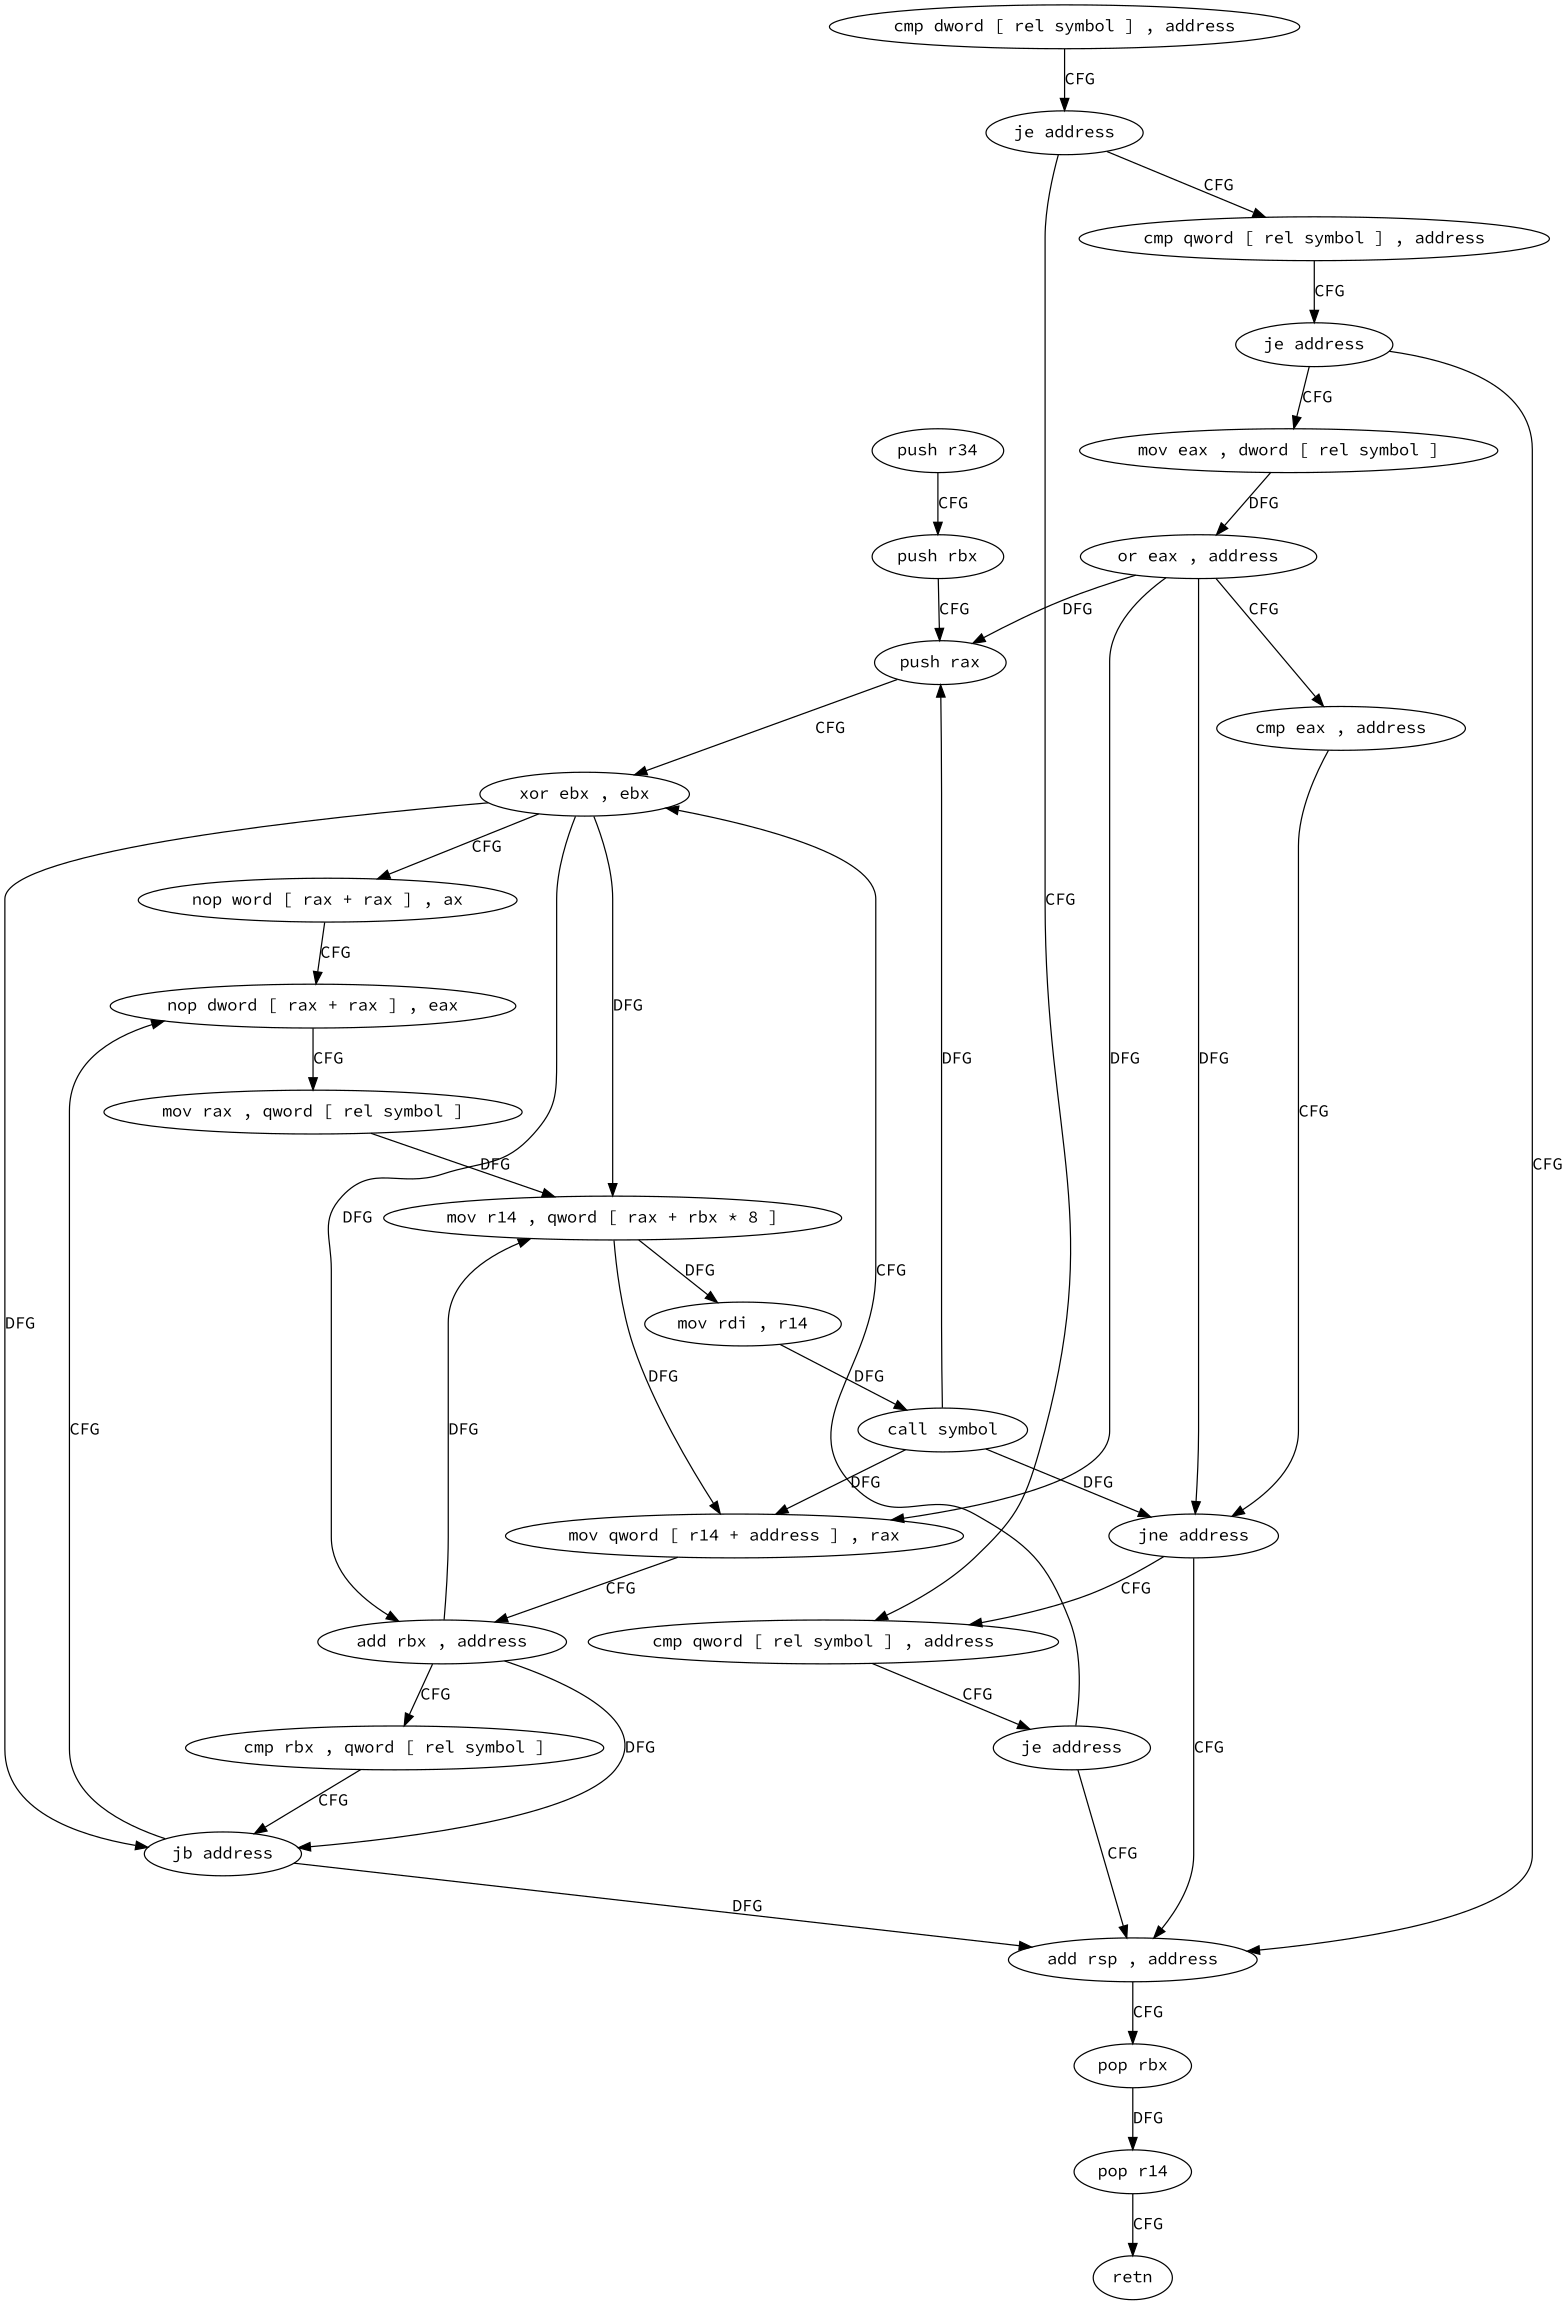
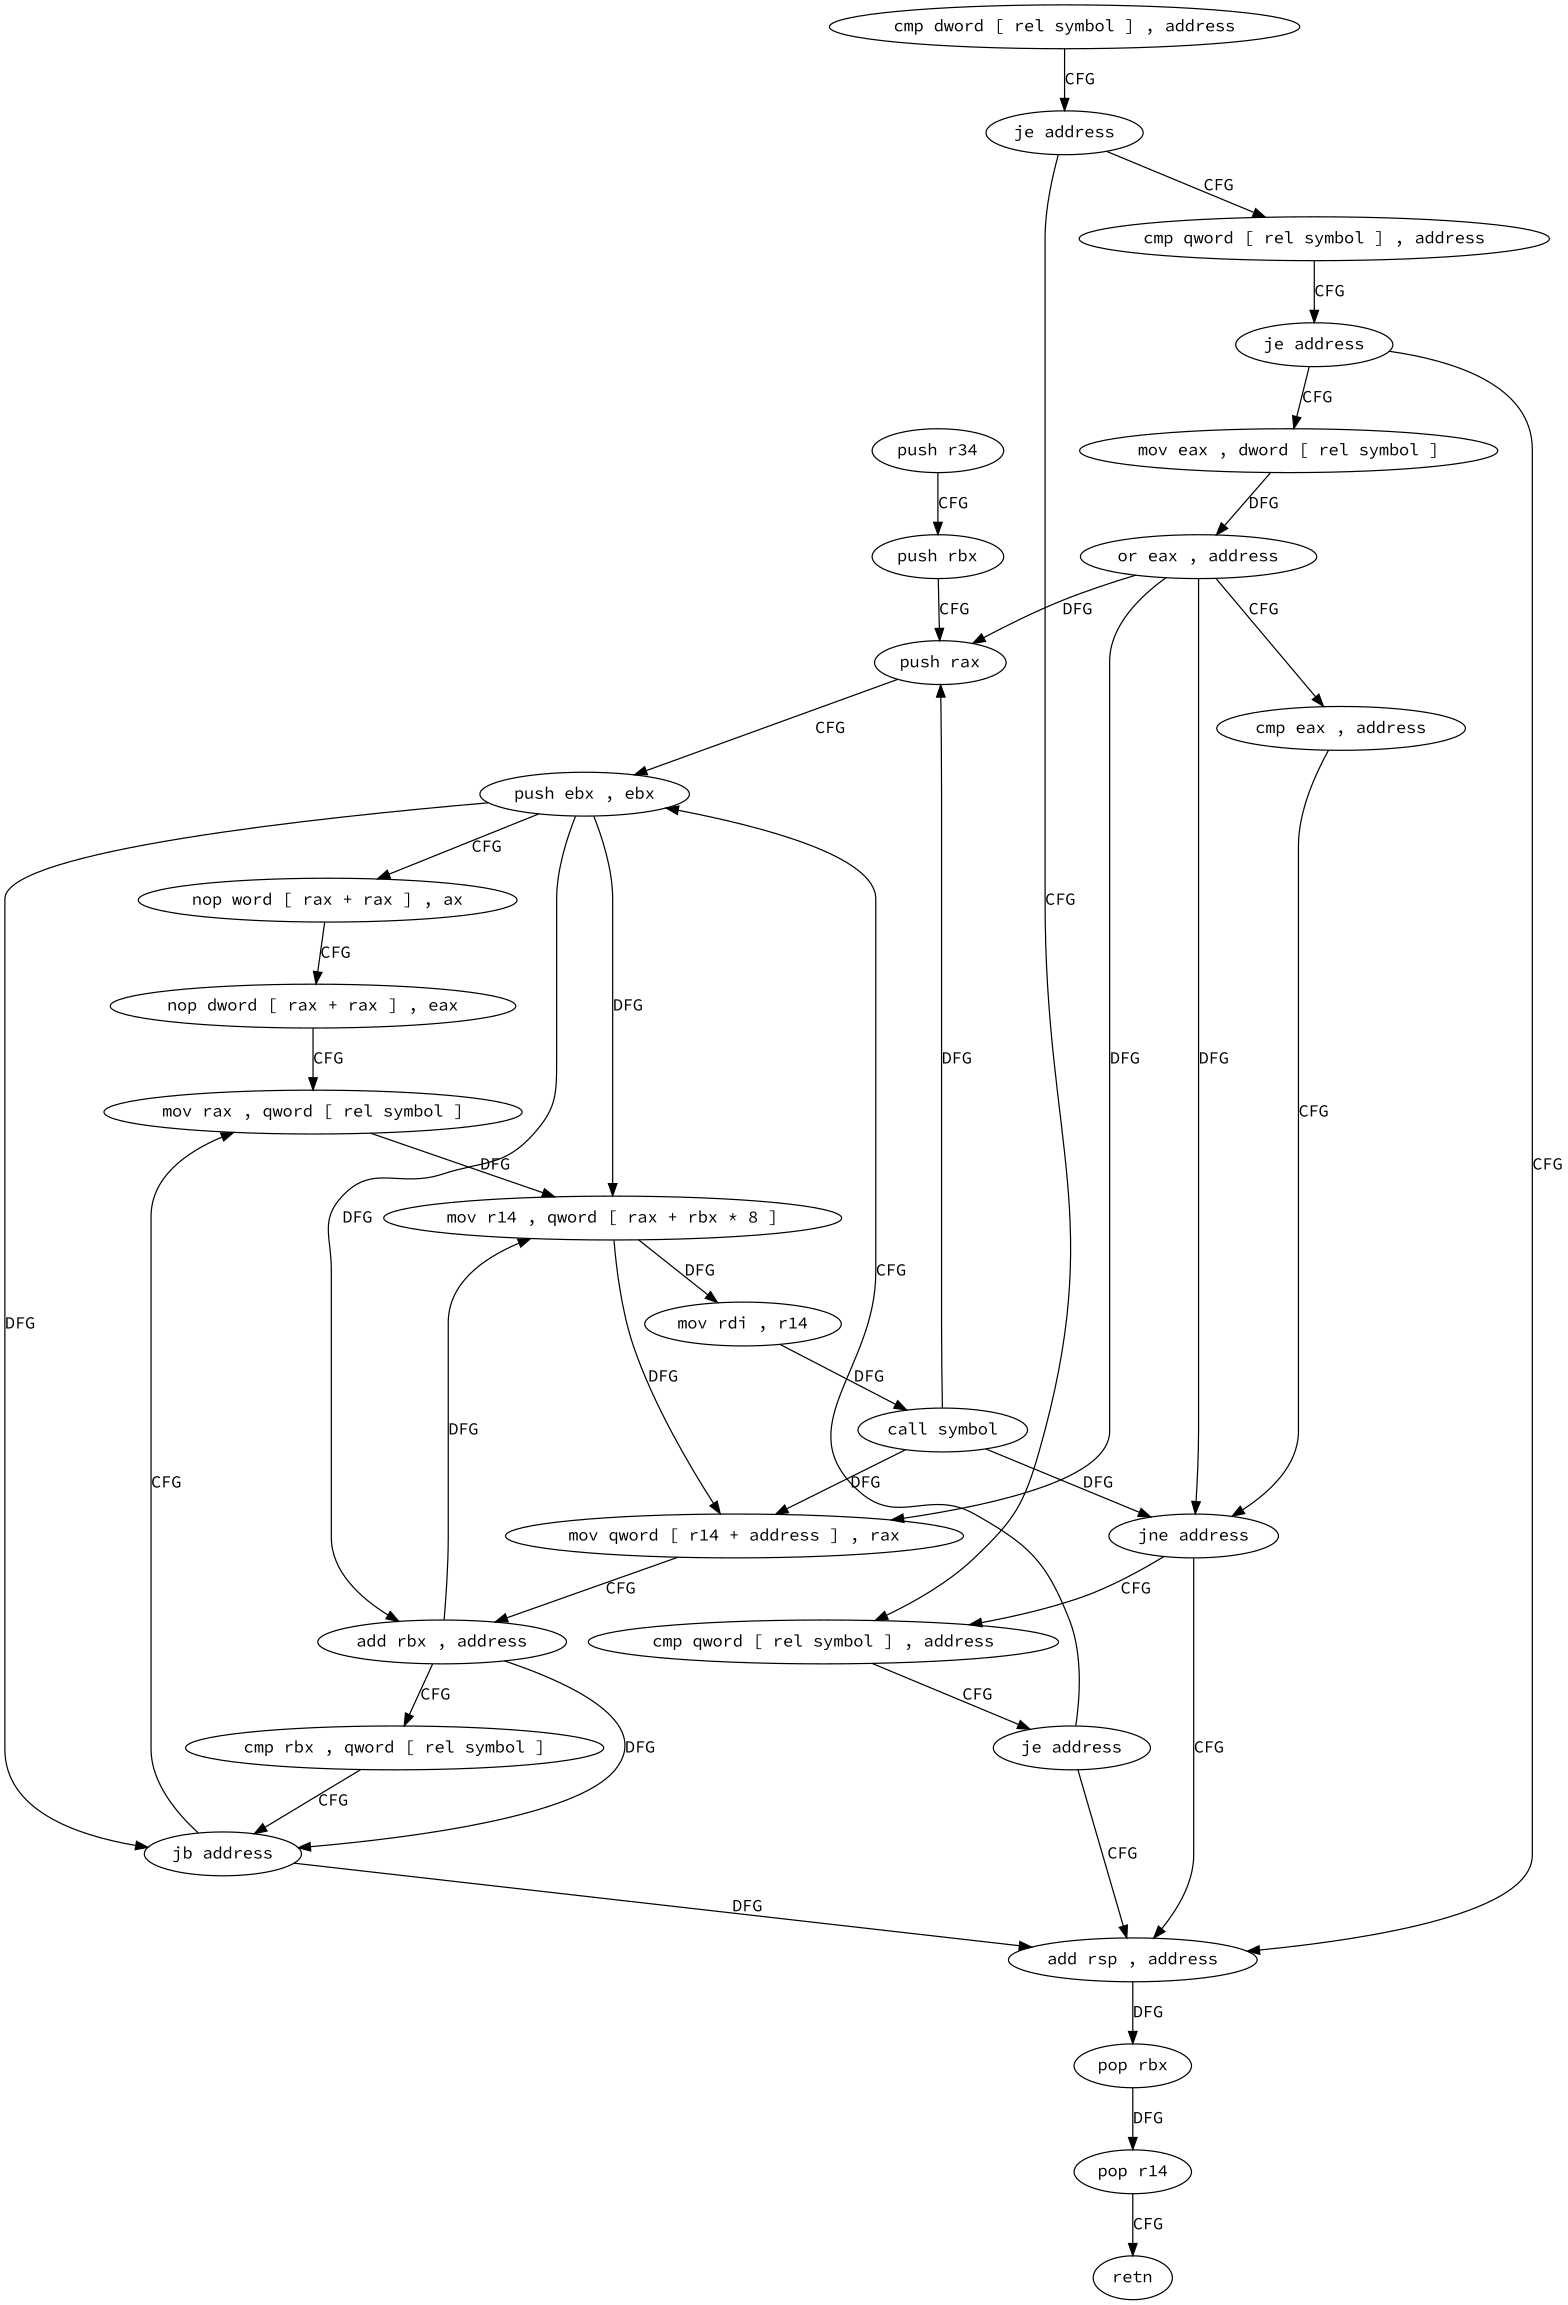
node "xor ebx , ebx": label "xor ebx , ebx" -> "push ebx , ebx"
edge "jb address" -> "nop dword [ rax + rax ] , eax": now "jb address" -> "mov rax , qword [ rel symbol ]"
edge "add rsp , address" -> "pop rbx": label "CFG" -> "DFG"
